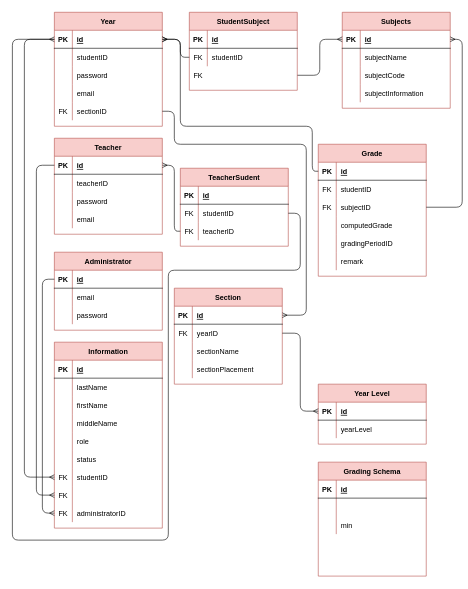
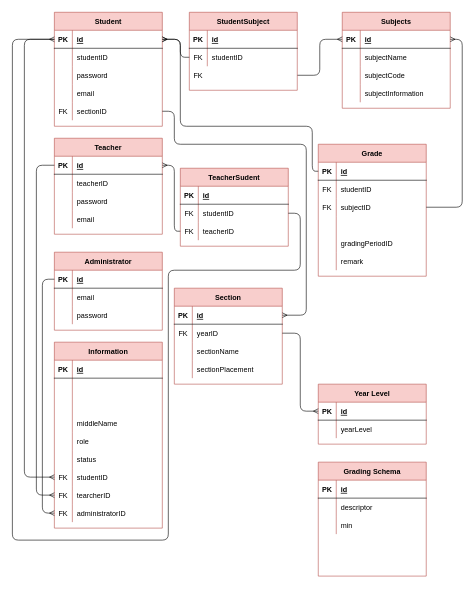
node "Year": label "Year" -> "Student"
node "computedGrade": removed
node "lastName": removed
node "firstName": removed
node "tearcherID": added
node "descriptor": added
